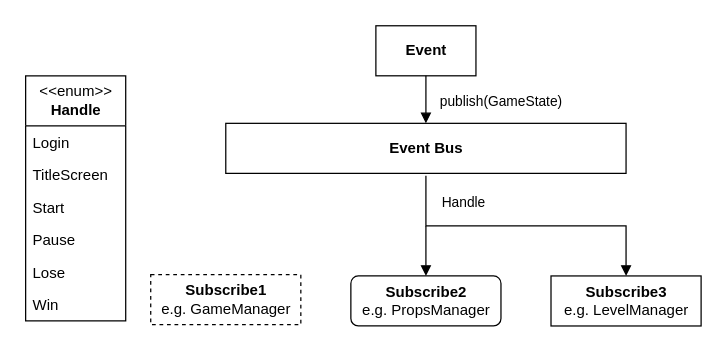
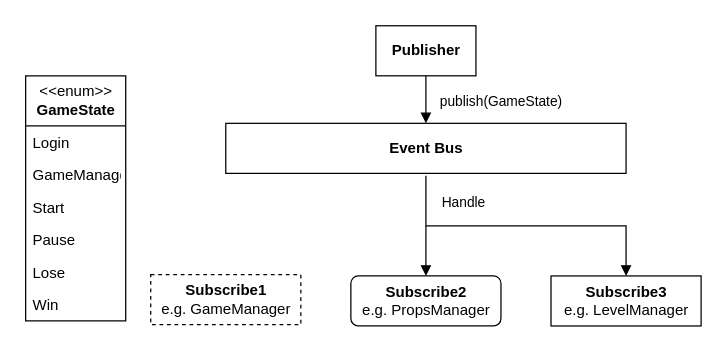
node "Event": label "Event" -> "Publisher"
node "<<enum>> Handle": label "<<enum>> Handle" -> "<<enum>> GameState"
node "TitleScreen": label "TitleScreen" -> "GameManager"
